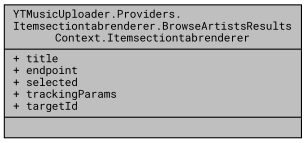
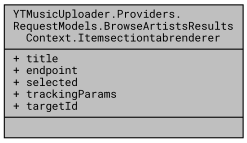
node "YTMusicUploader.Providers.": text "Itemsectiontabrenderer.BrowseArtistsResults" -> "RequestModels.BrowseArtistsResults"
